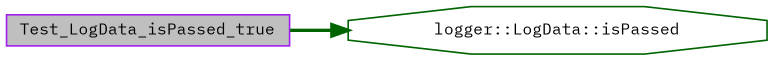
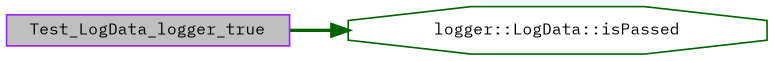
node "Test_LogData_isPassed_true": label "Test_LogData_isPassed_true" -> "Test_LogData_logger_true"
